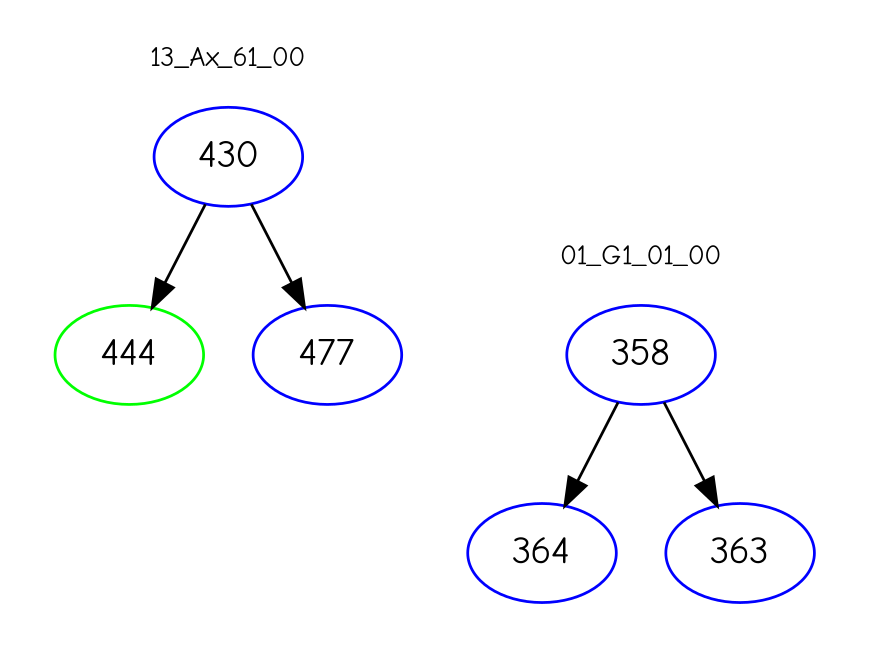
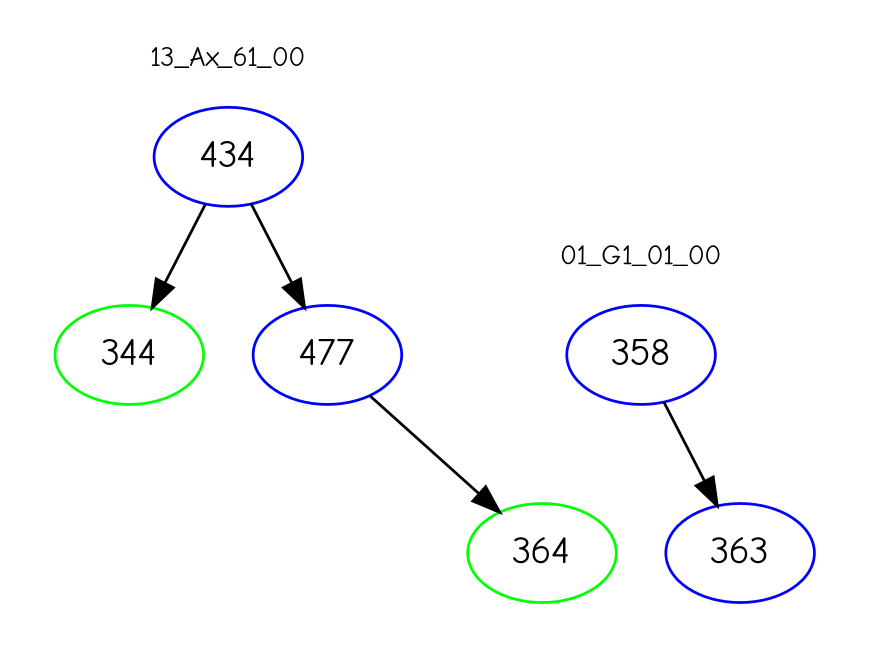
node "430": label "430" -> "434"
node "444": label "444" -> "344"
edge "358" -> "364": now "477" -> "364"
node "364": color blue -> green
